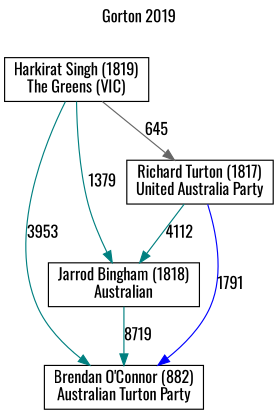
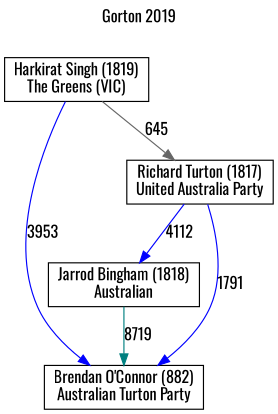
edge "Harkirat Singh (1819) The Greens (VIC)" -> "Jarrod Bingham (1818) Australian": removed, label "1379"
edge "Richard Turton (1817) United Australia Party" -> "Jarrod Bingham (1818) Australian": color teal -> blue
edge "Harkirat Singh (1819) The Greens (VIC)" -> "Brendan O'Connor (882) Australian Turton Party": color teal -> blue
